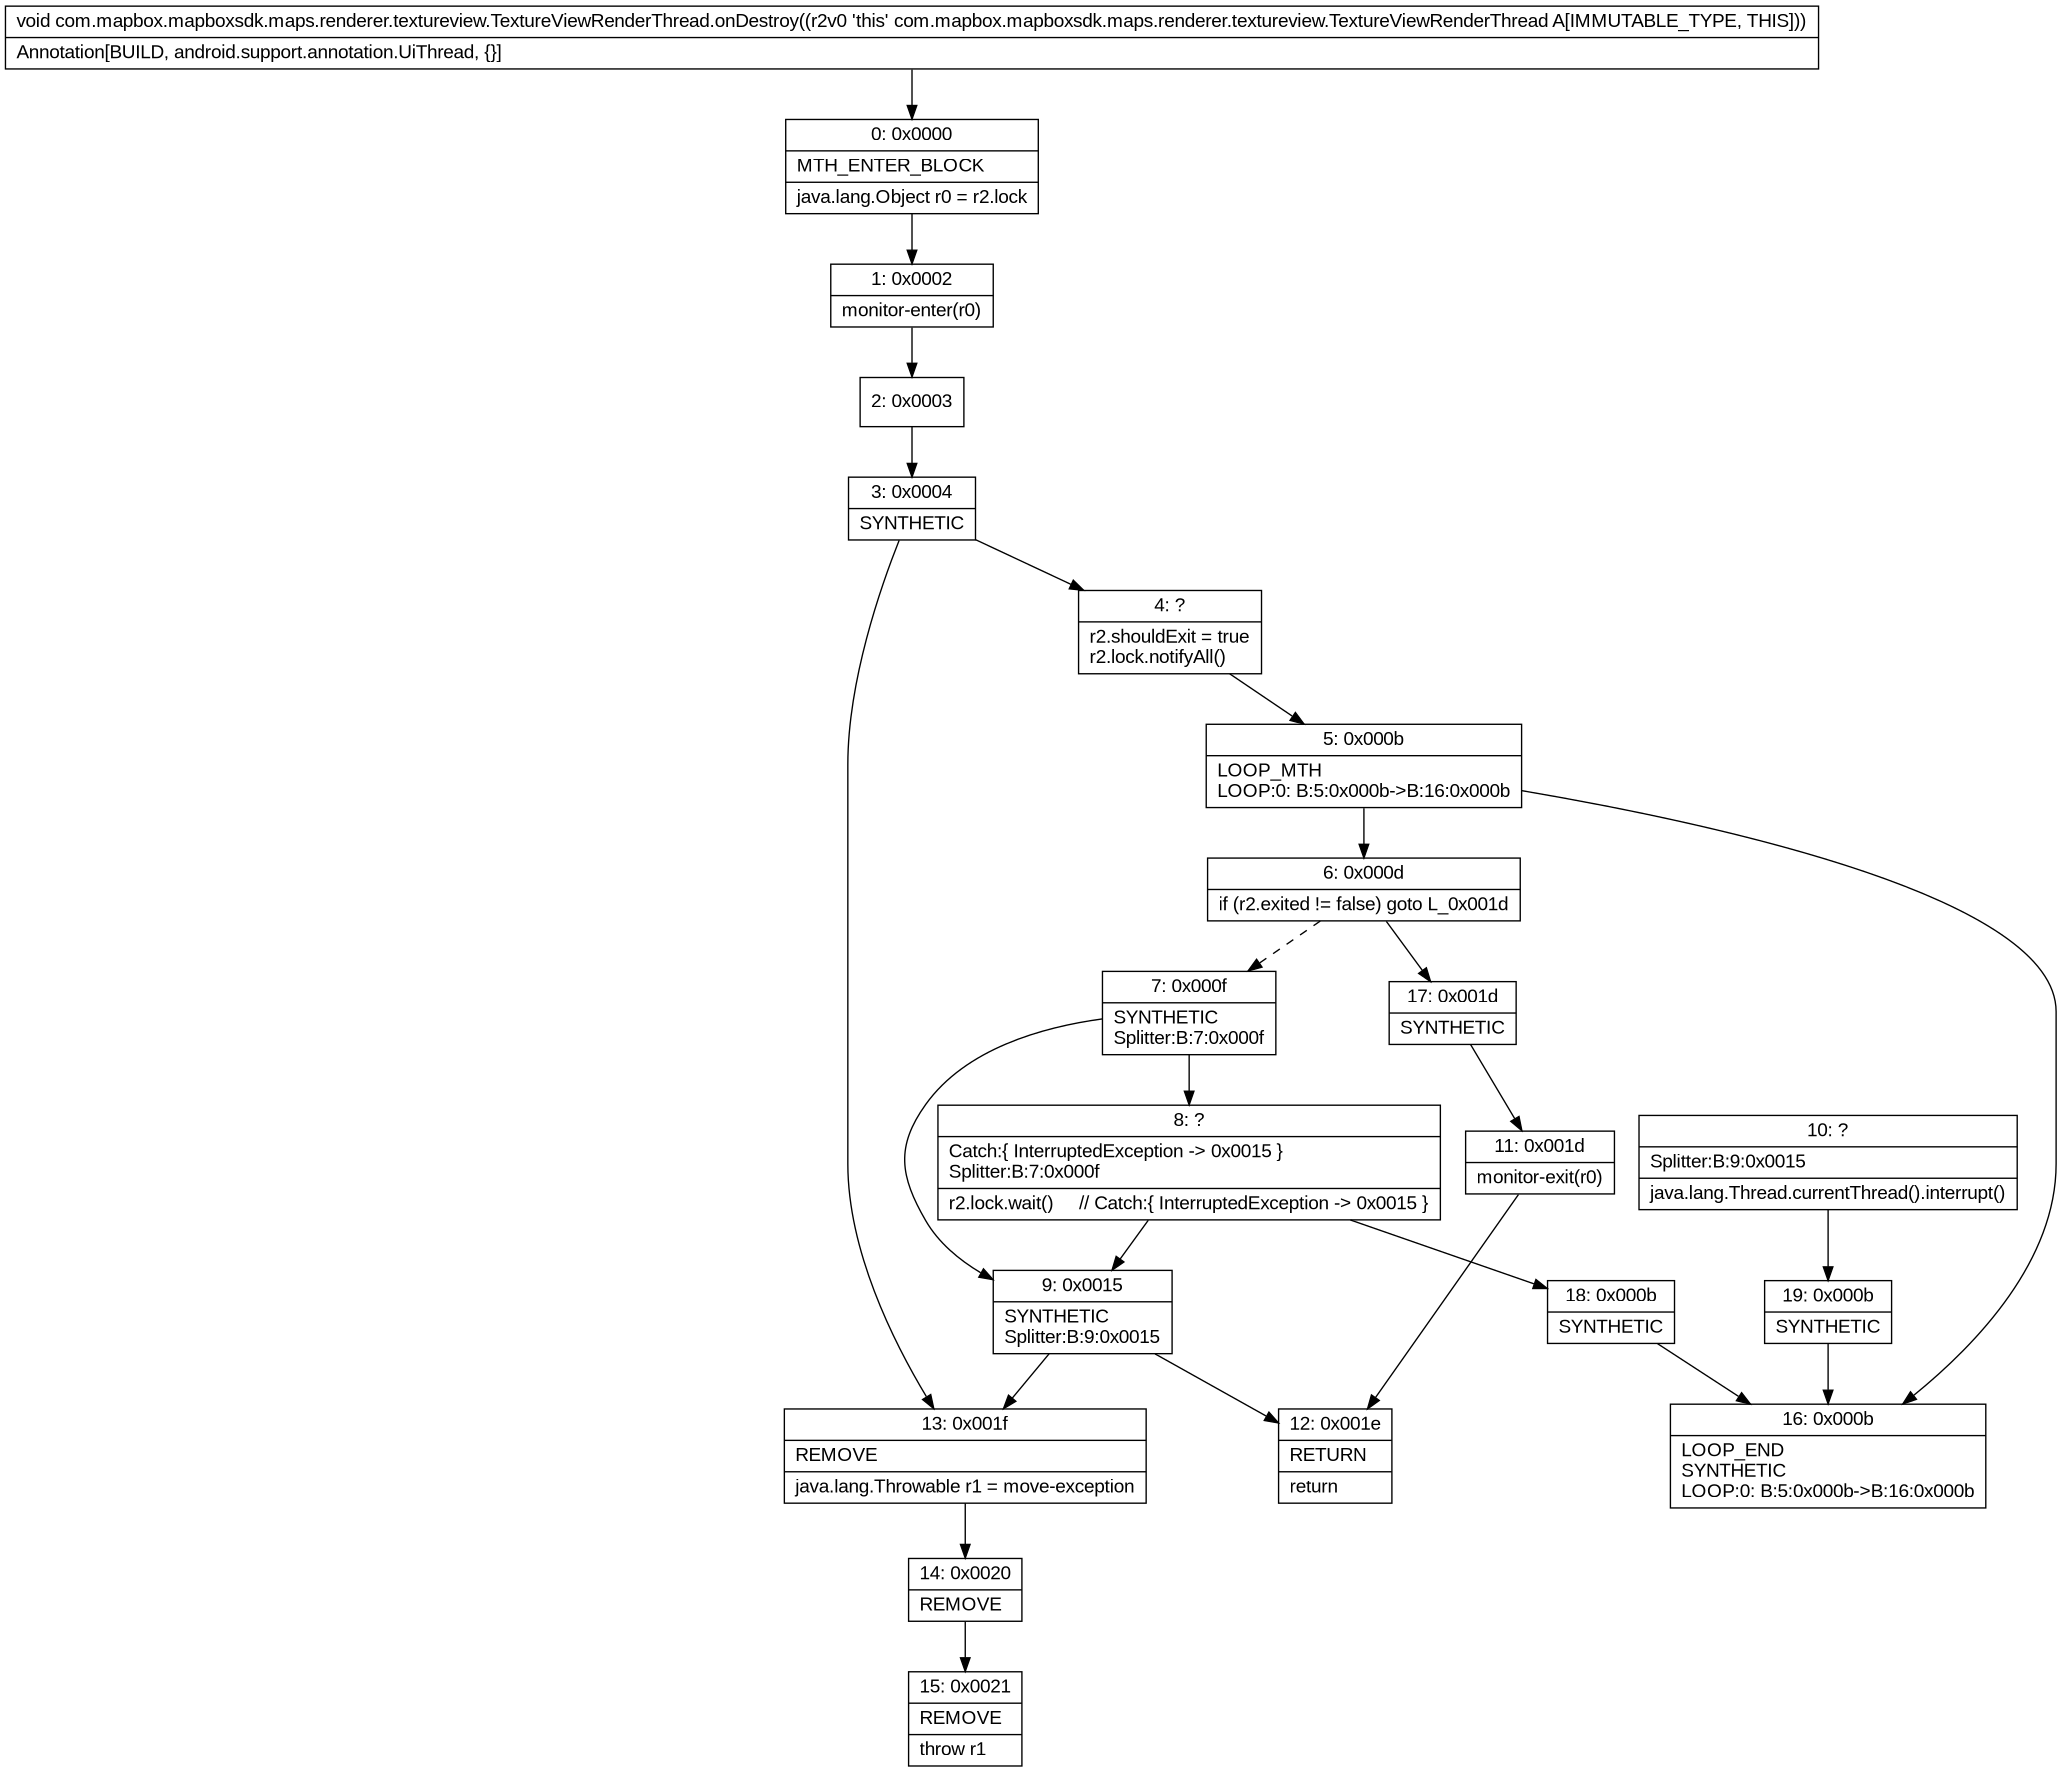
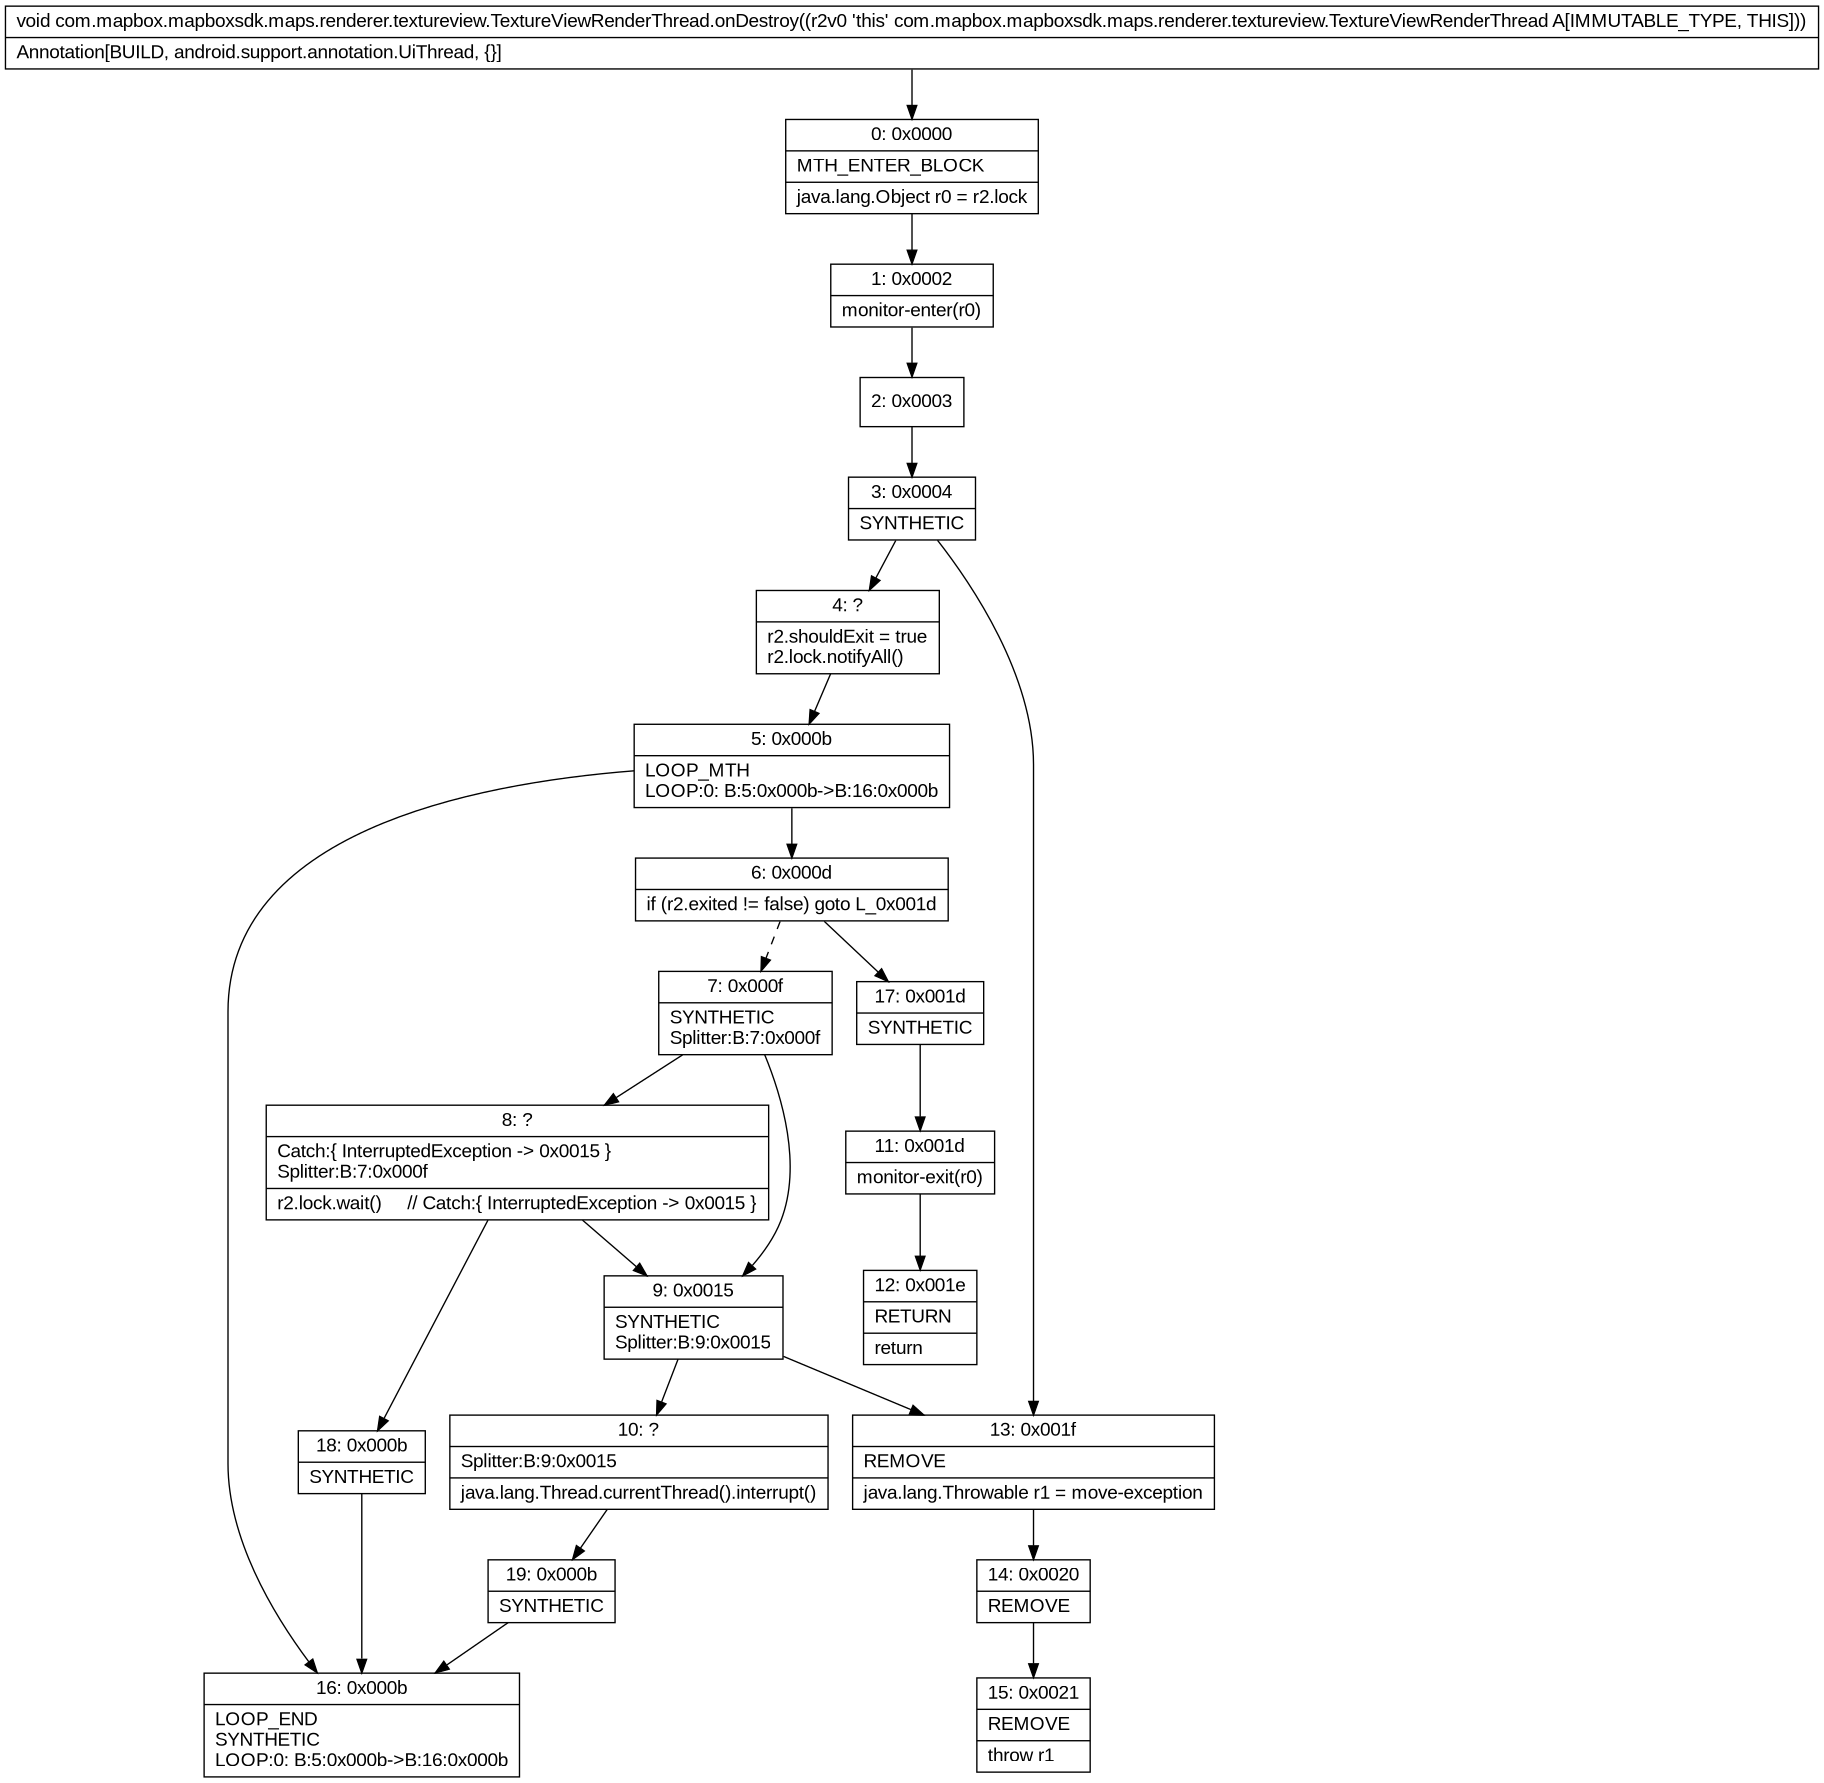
edge "9: 0x0015" -> "12: 0x001e": now "9: 0x0015" -> "10: ?"
